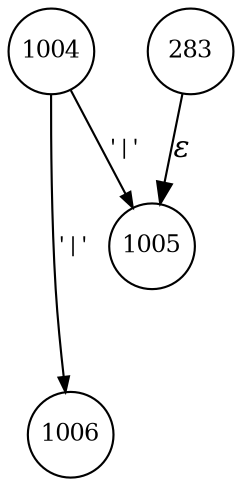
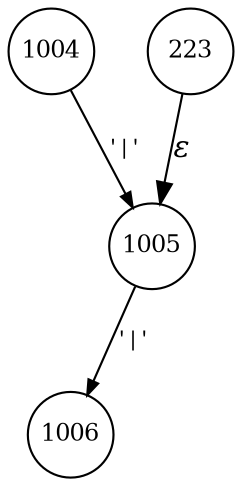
node "283": label "283" -> "223"
edge "1004" -> "1006": now "1005" -> "1006"
